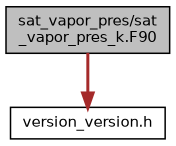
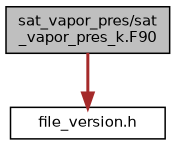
node "version_version.h": label "version_version.h" -> "file_version.h"
